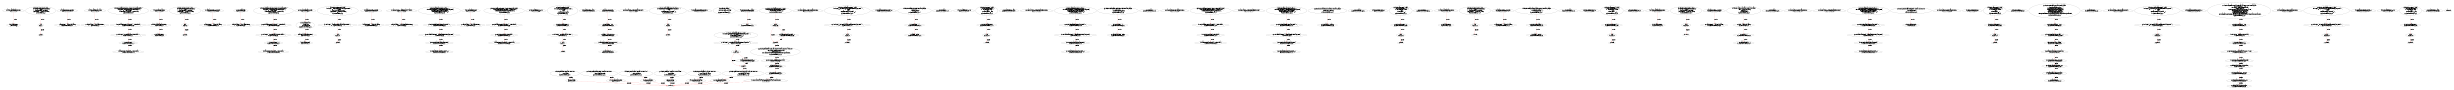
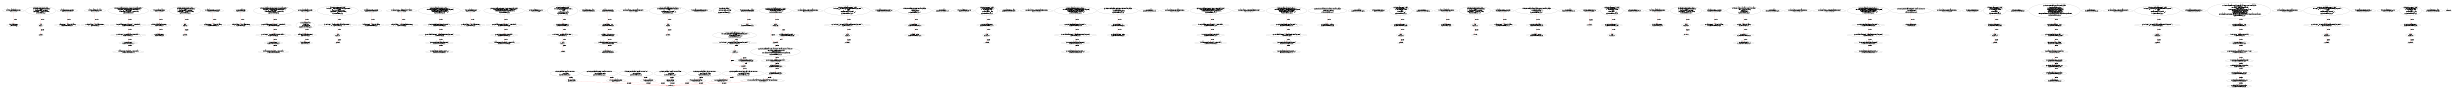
edge "187_ if 977-if-188-190" -> "187_ end_if": now "184_ uint256 counter_re_ent14 =0; 961-new_variable-185-185" -> "187_ end_if"
